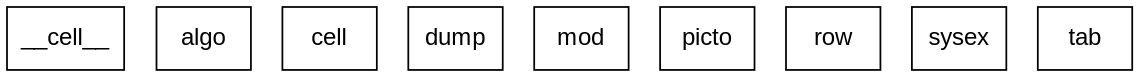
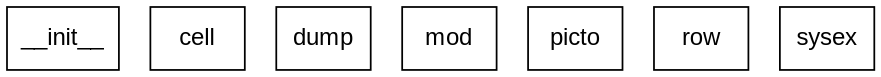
node "__cell__": label "__cell__" -> "__init__"
node "algo": removed
node "tab": removed
